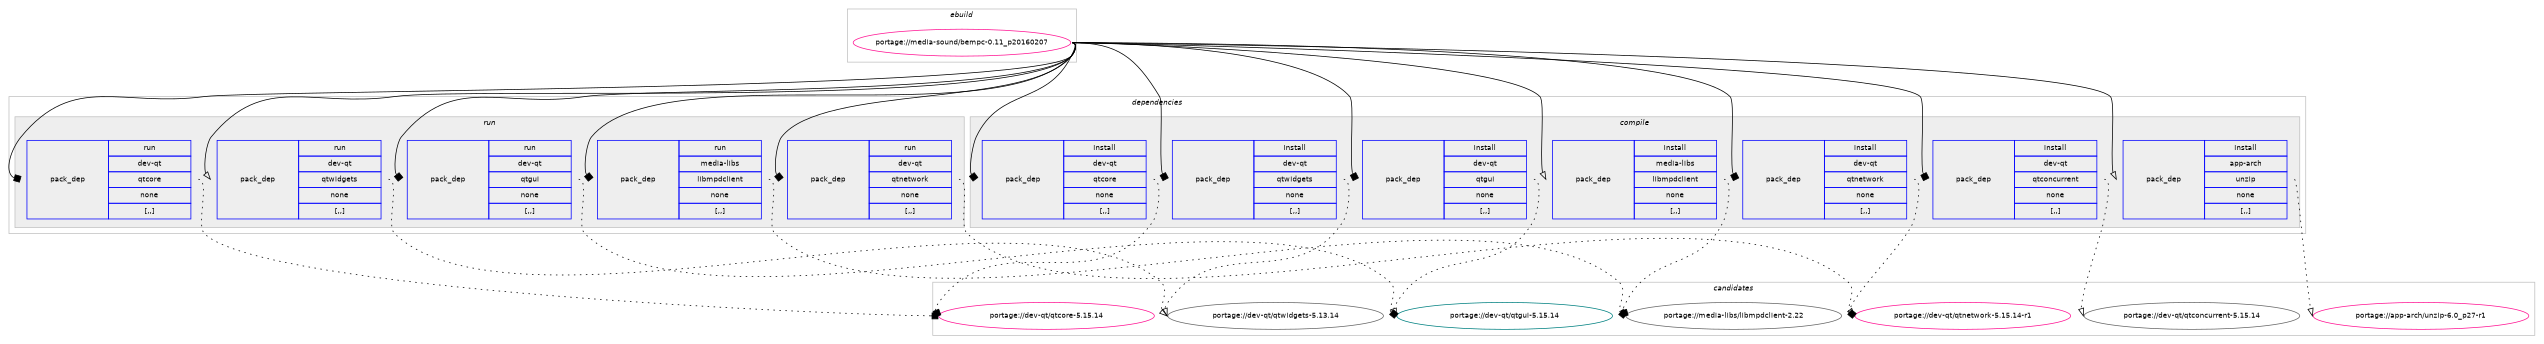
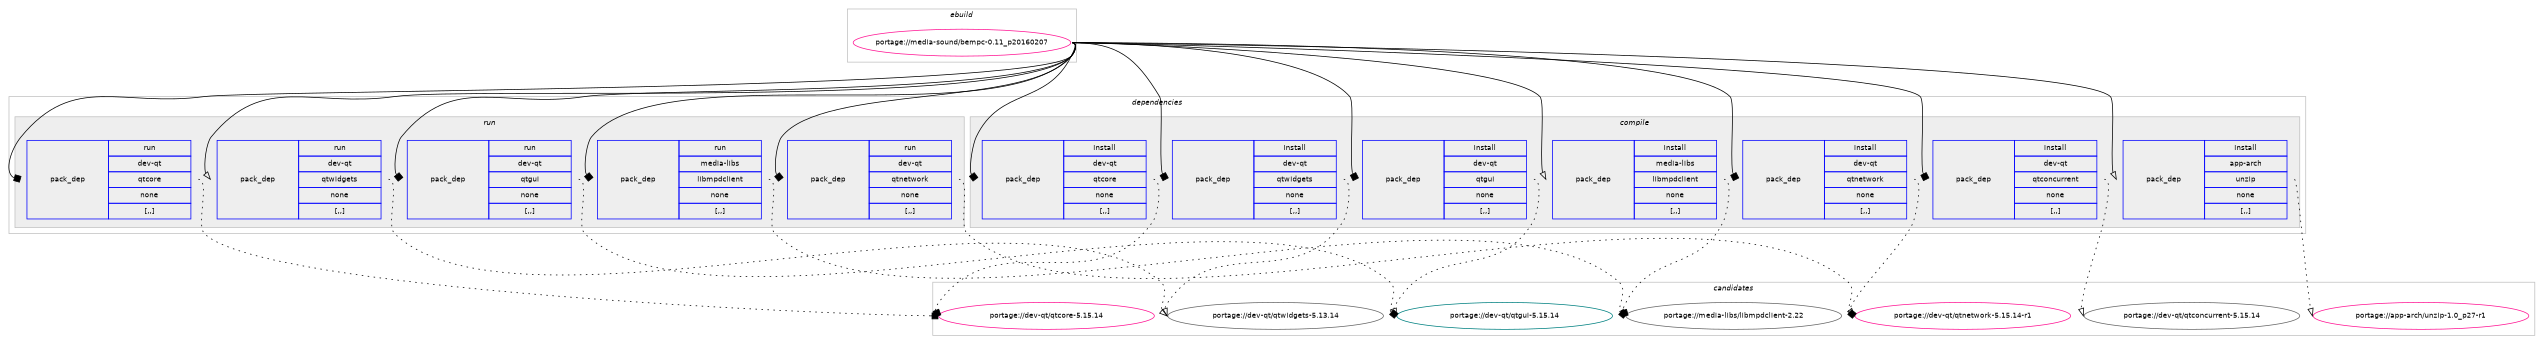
node "portage://app-arch/unzip-6.0_p27-r1": label "portage://app-arch/unzip-6.0_p27-r1" -> "portage://app-arch/unzip-1.0_p27-r1"
